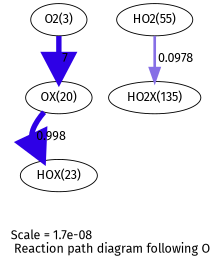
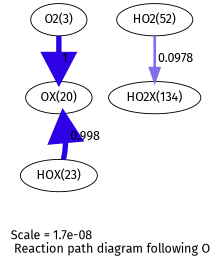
node "HO2(55)": label "HO2(55)" -> "HO2(52)"
edge "O2(3)" -> "OX(20)": label " 7" -> " 1"
node "HO2X(135)": label "HO2X(135)" -> "HO2X(134)"
edge "OX(20)" -> "HOX(23)": reversed
